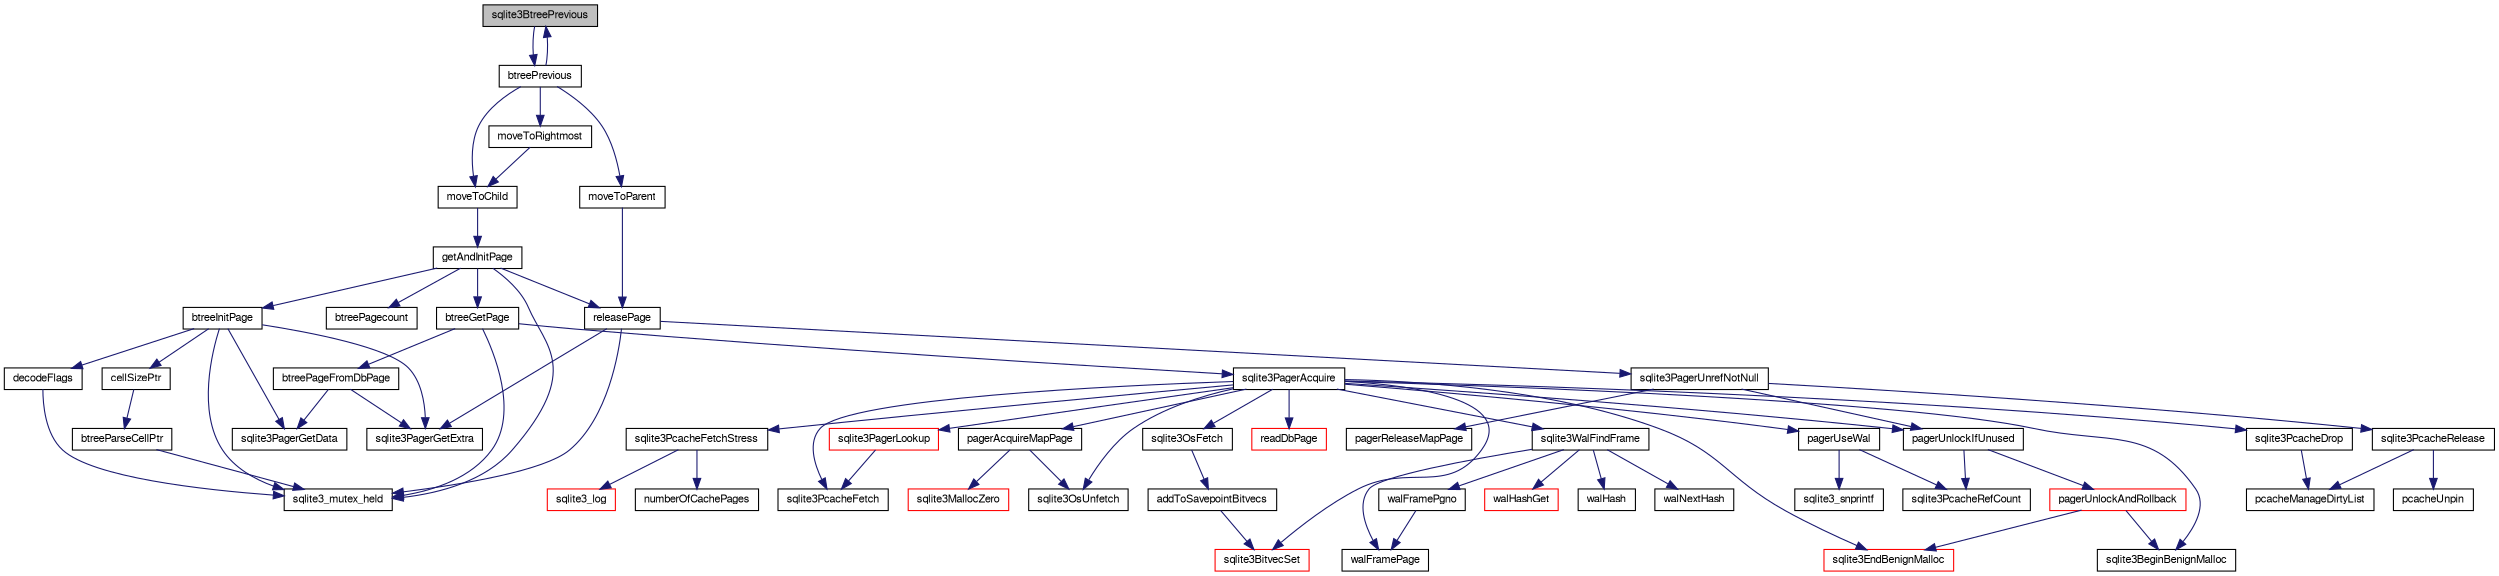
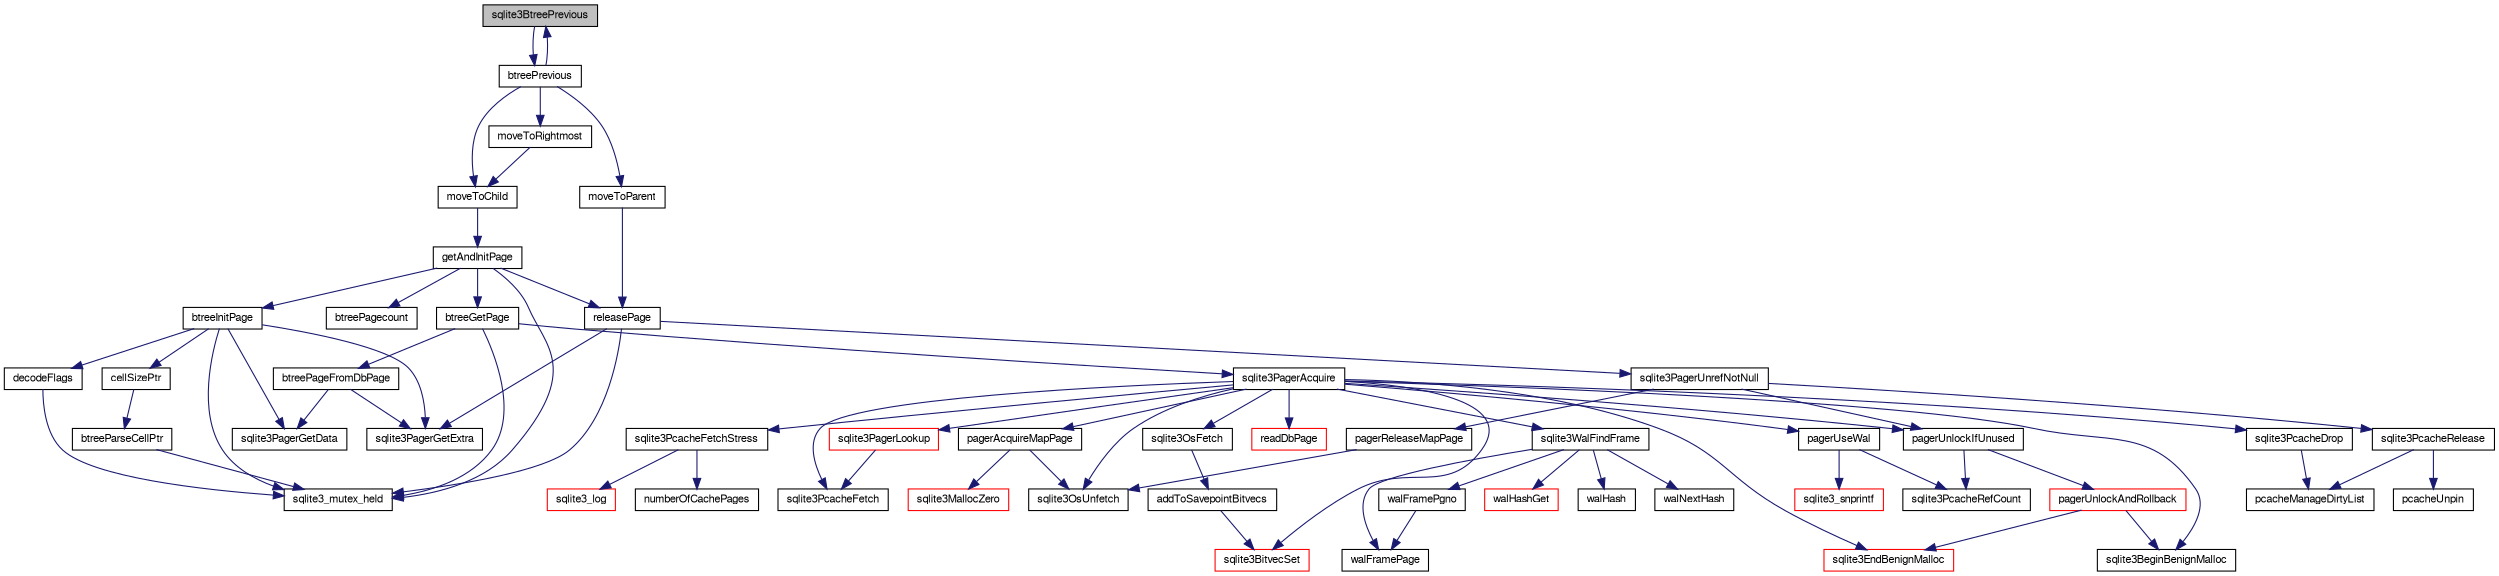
edge "pagerReleaseMapPage" -> "sqlite3OsUnfetch": added
node "sqlite3_snprintf": color black -> red
